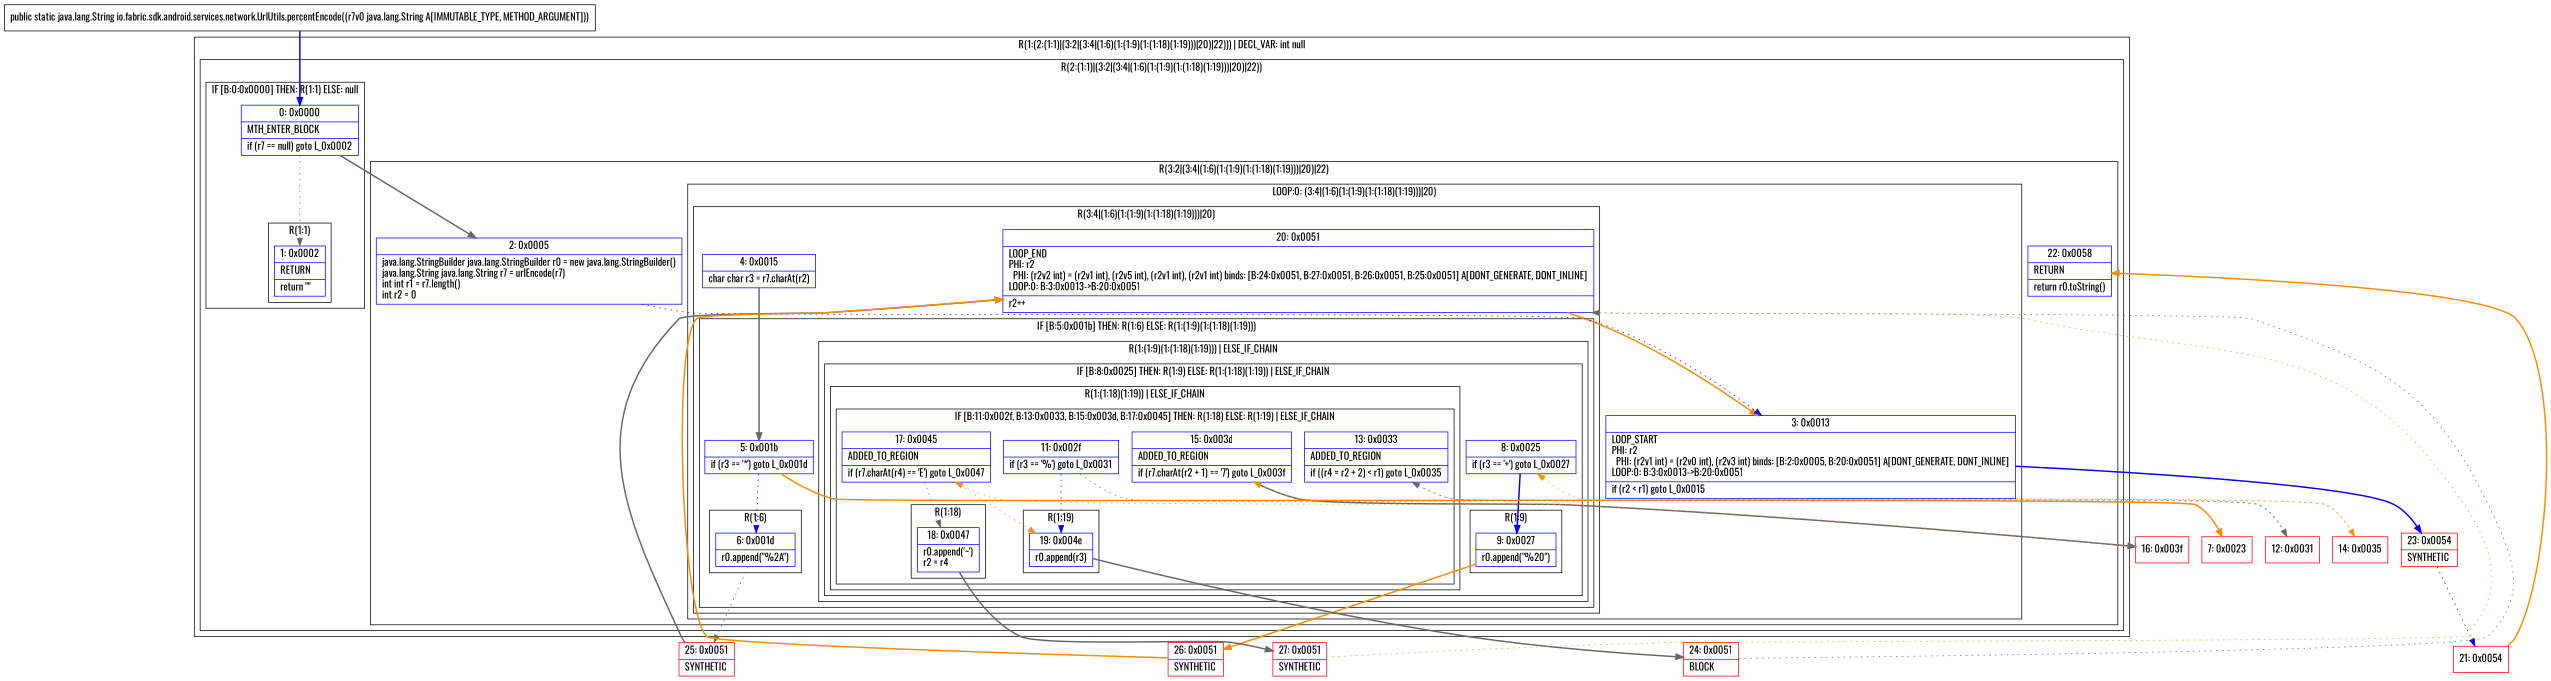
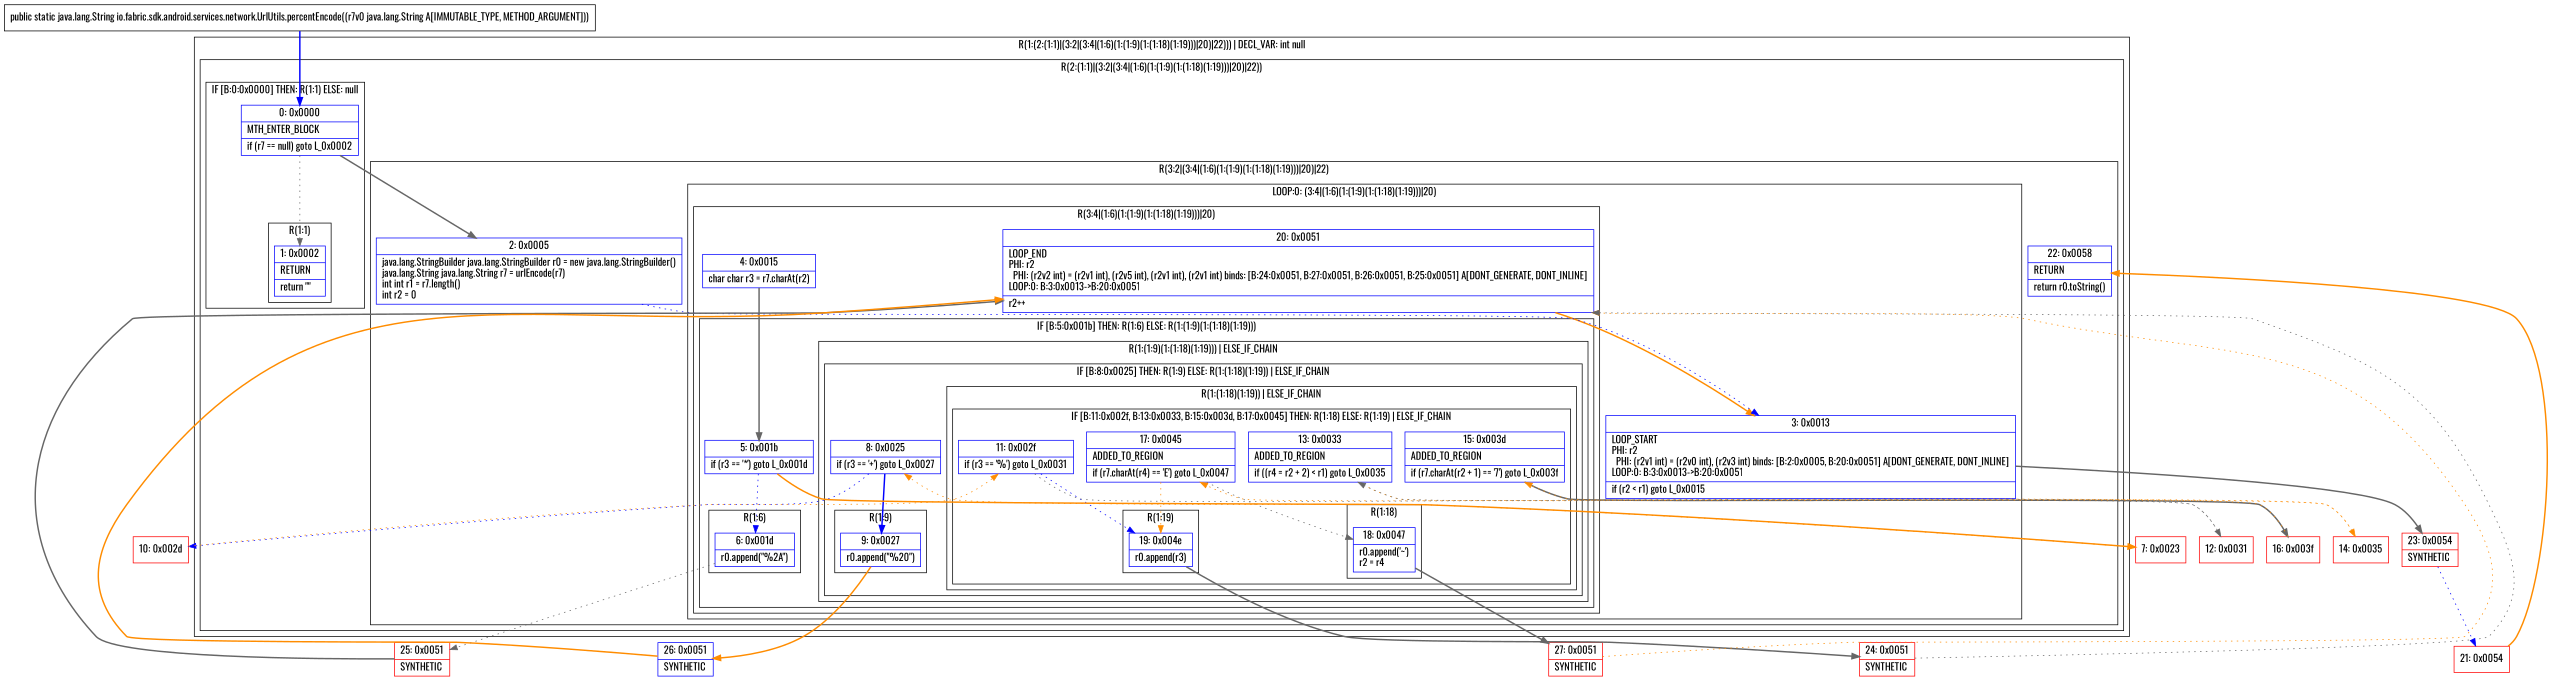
edge "3: 0x0013" -> "23: 0x0054": color blue -> gray40
node "10: 0x002d": added
node "26: 0x0051": color red -> blue
node "24: 0x0051": text "BLOCK" -> "SYNTHETIC"
